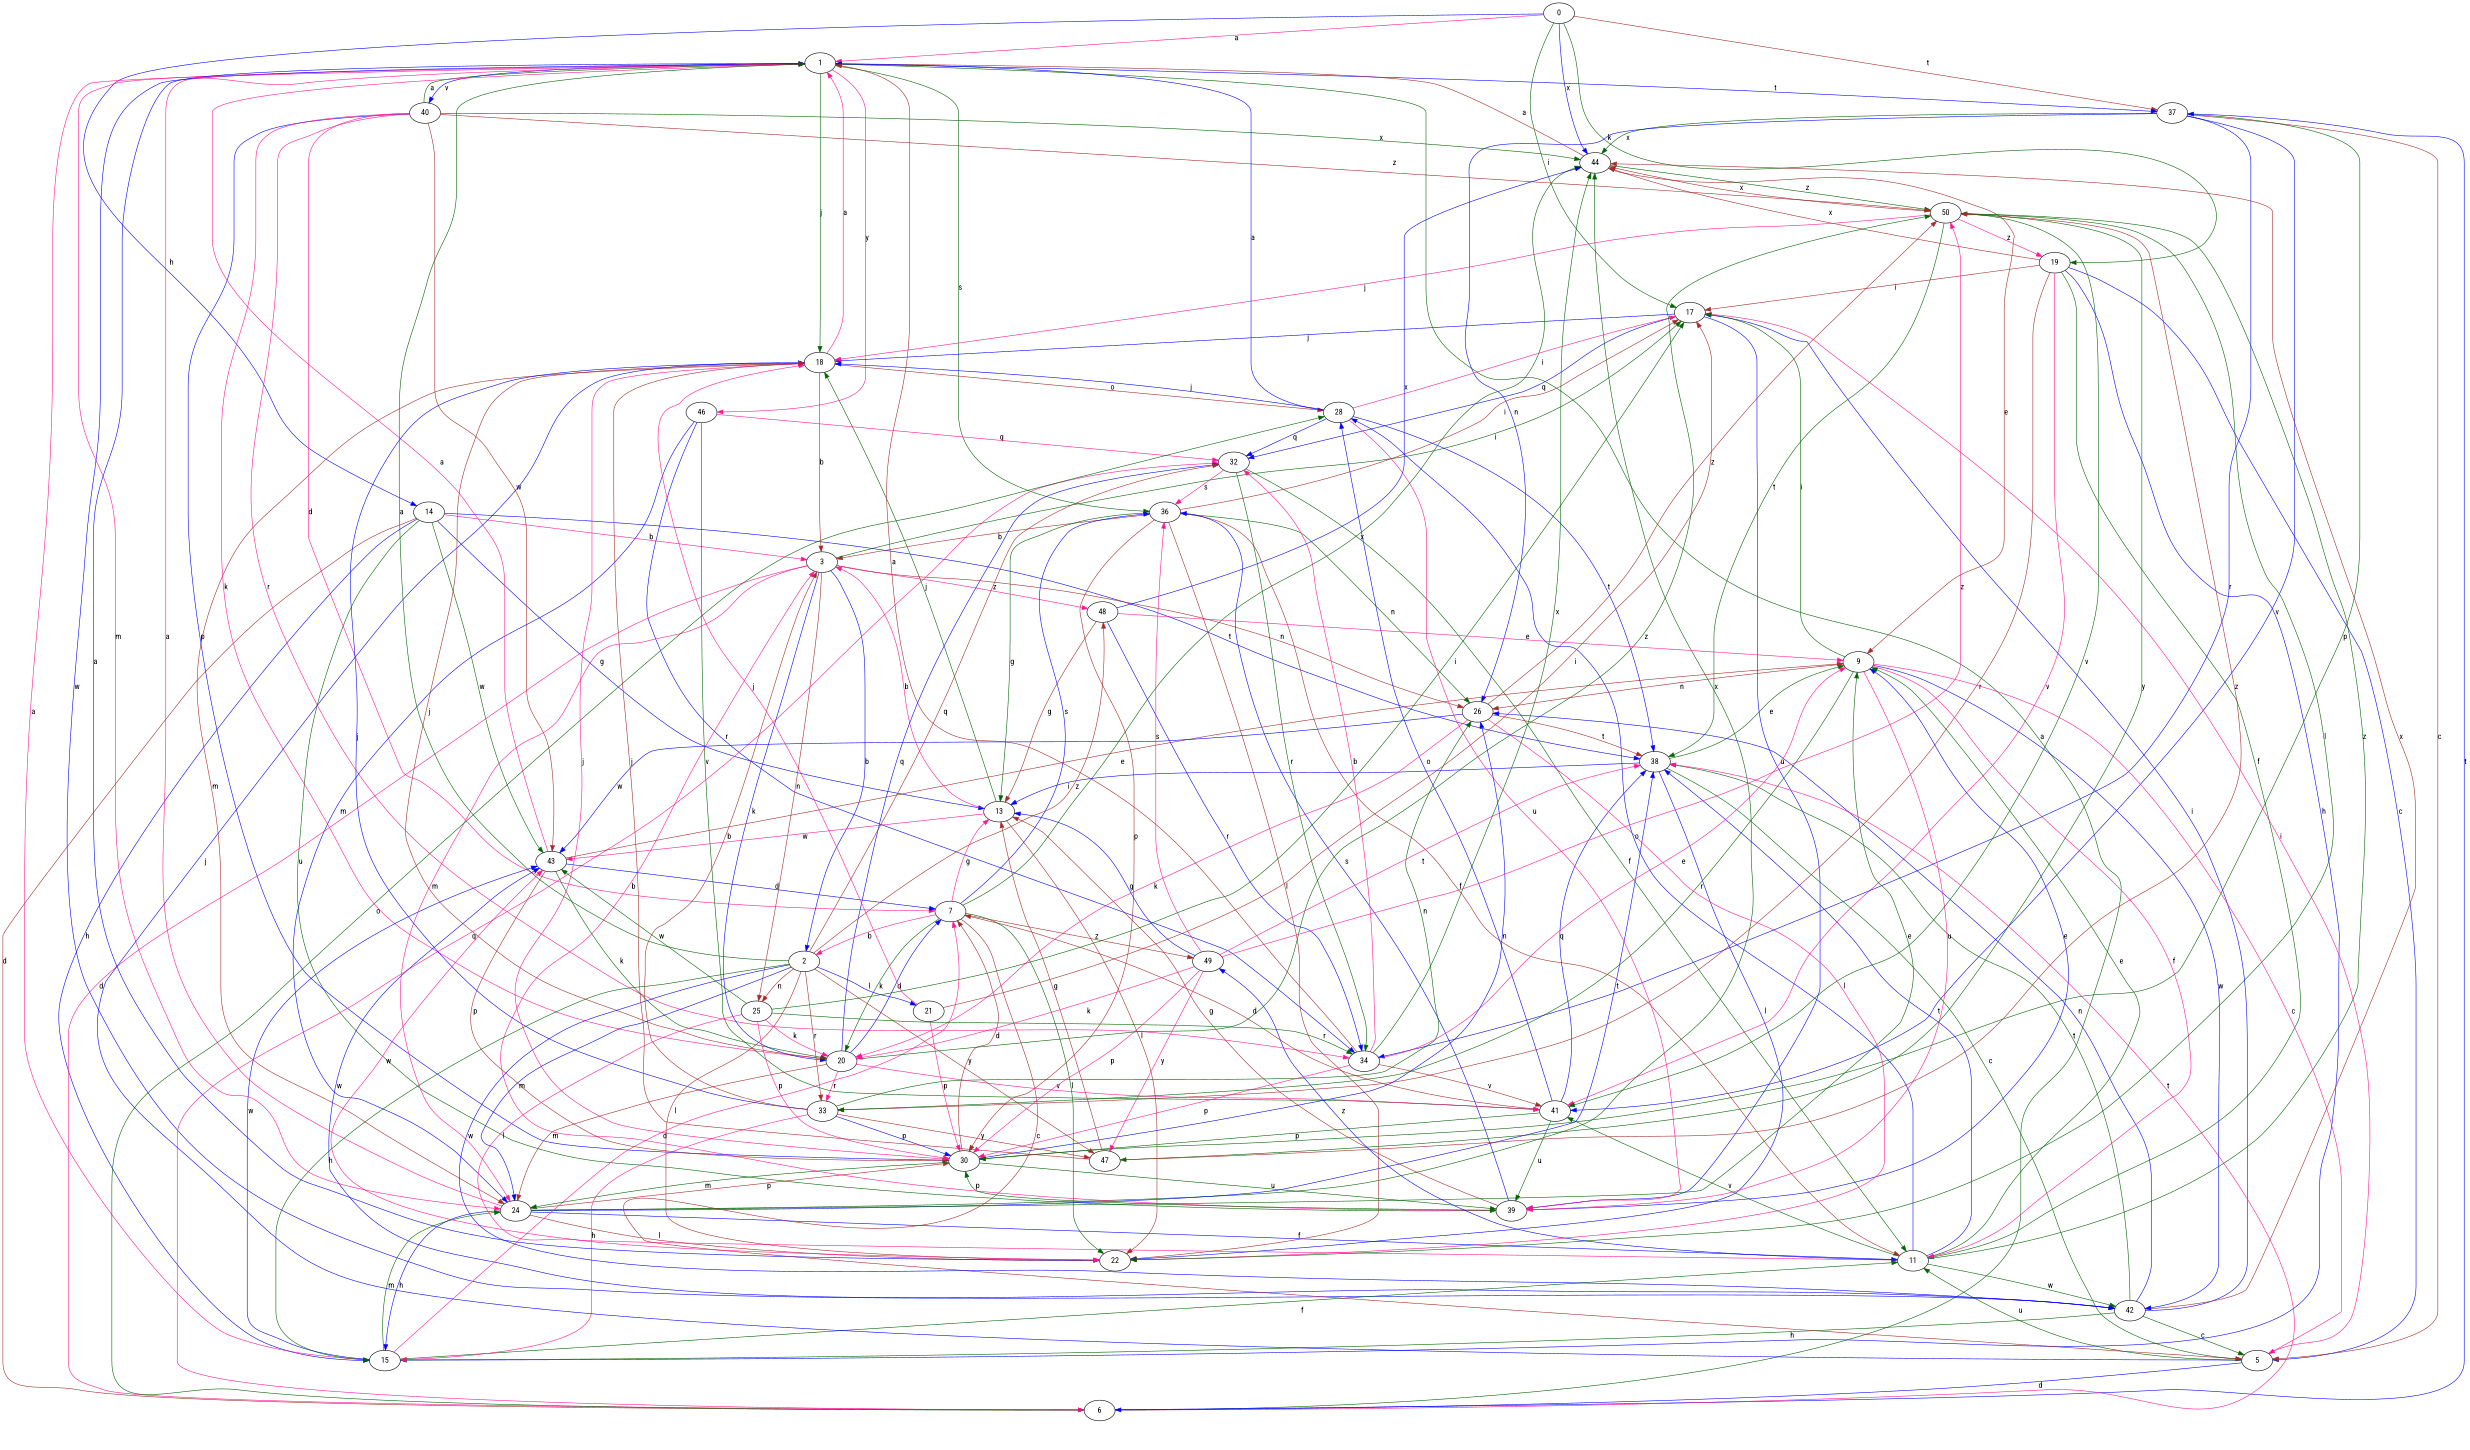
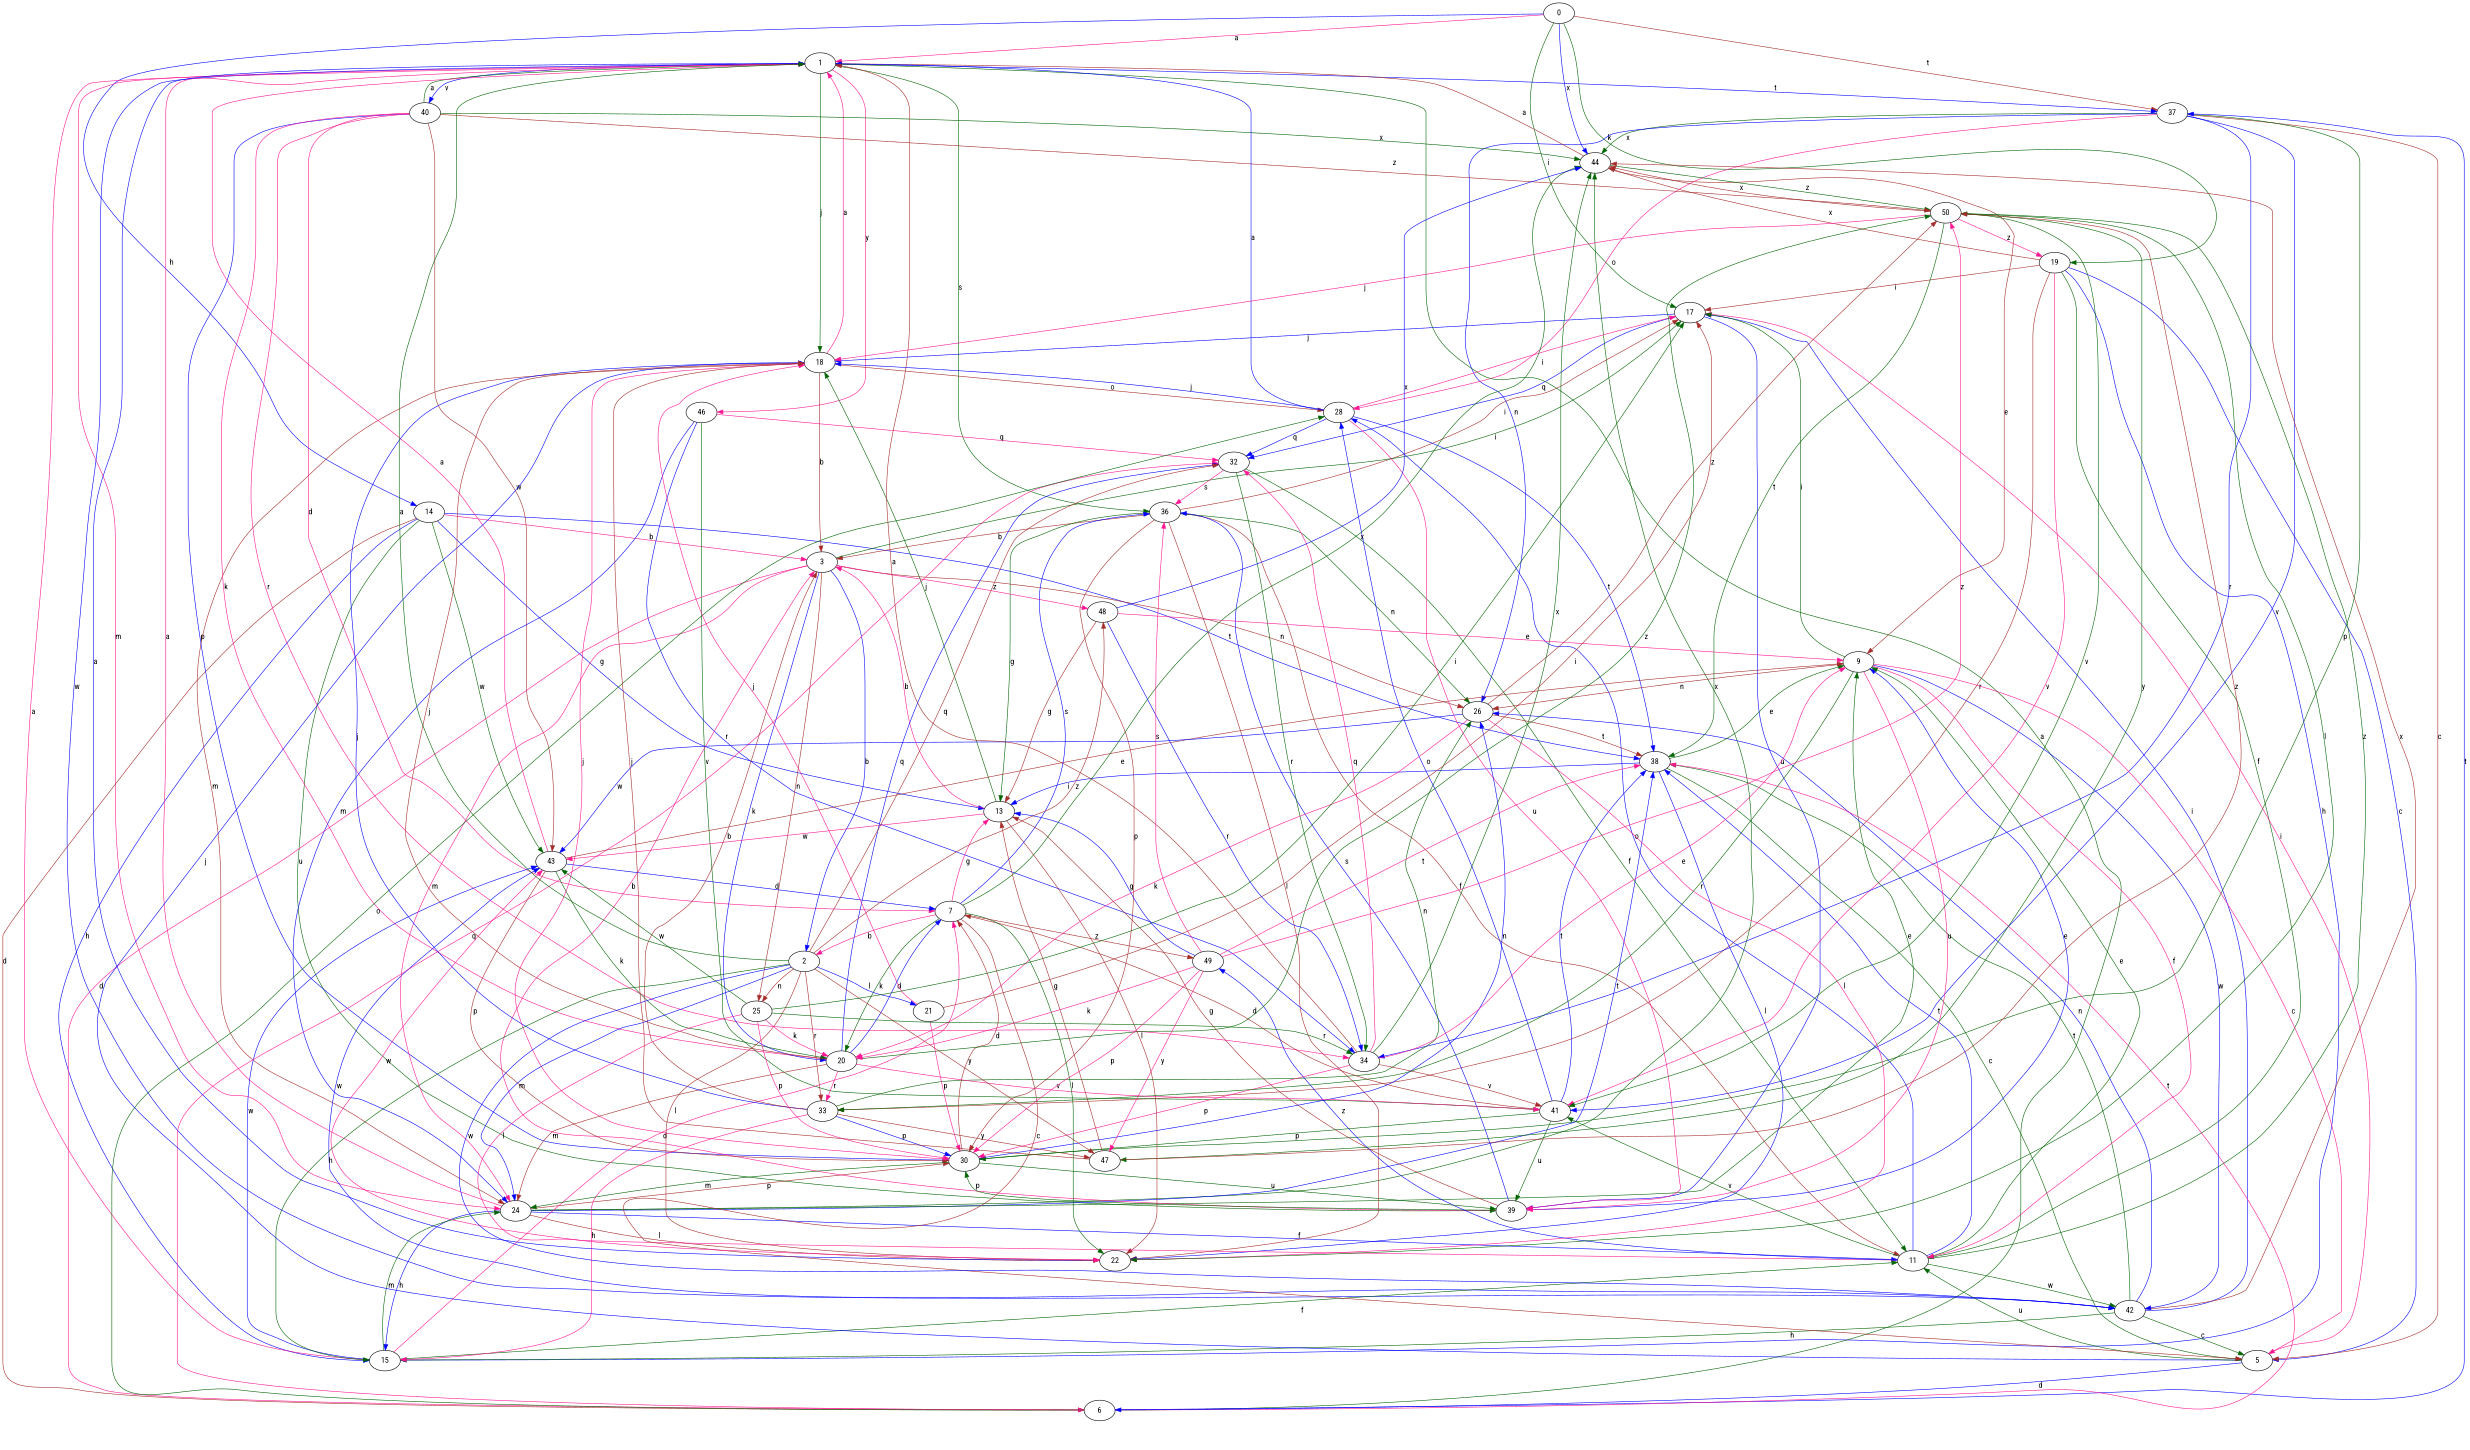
edge "37" -> "28": added, label "o"
edge "34" -> "32": label "b" -> "q"
edge "41" -> "38": label "q" -> "t"
